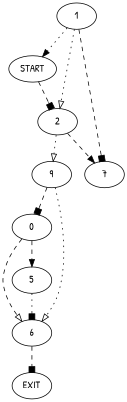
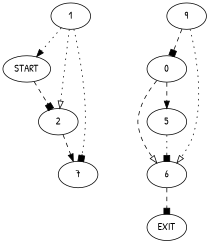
edge "1" -> "7": style dashed -> dotted
edge "2" -> "9": removed
